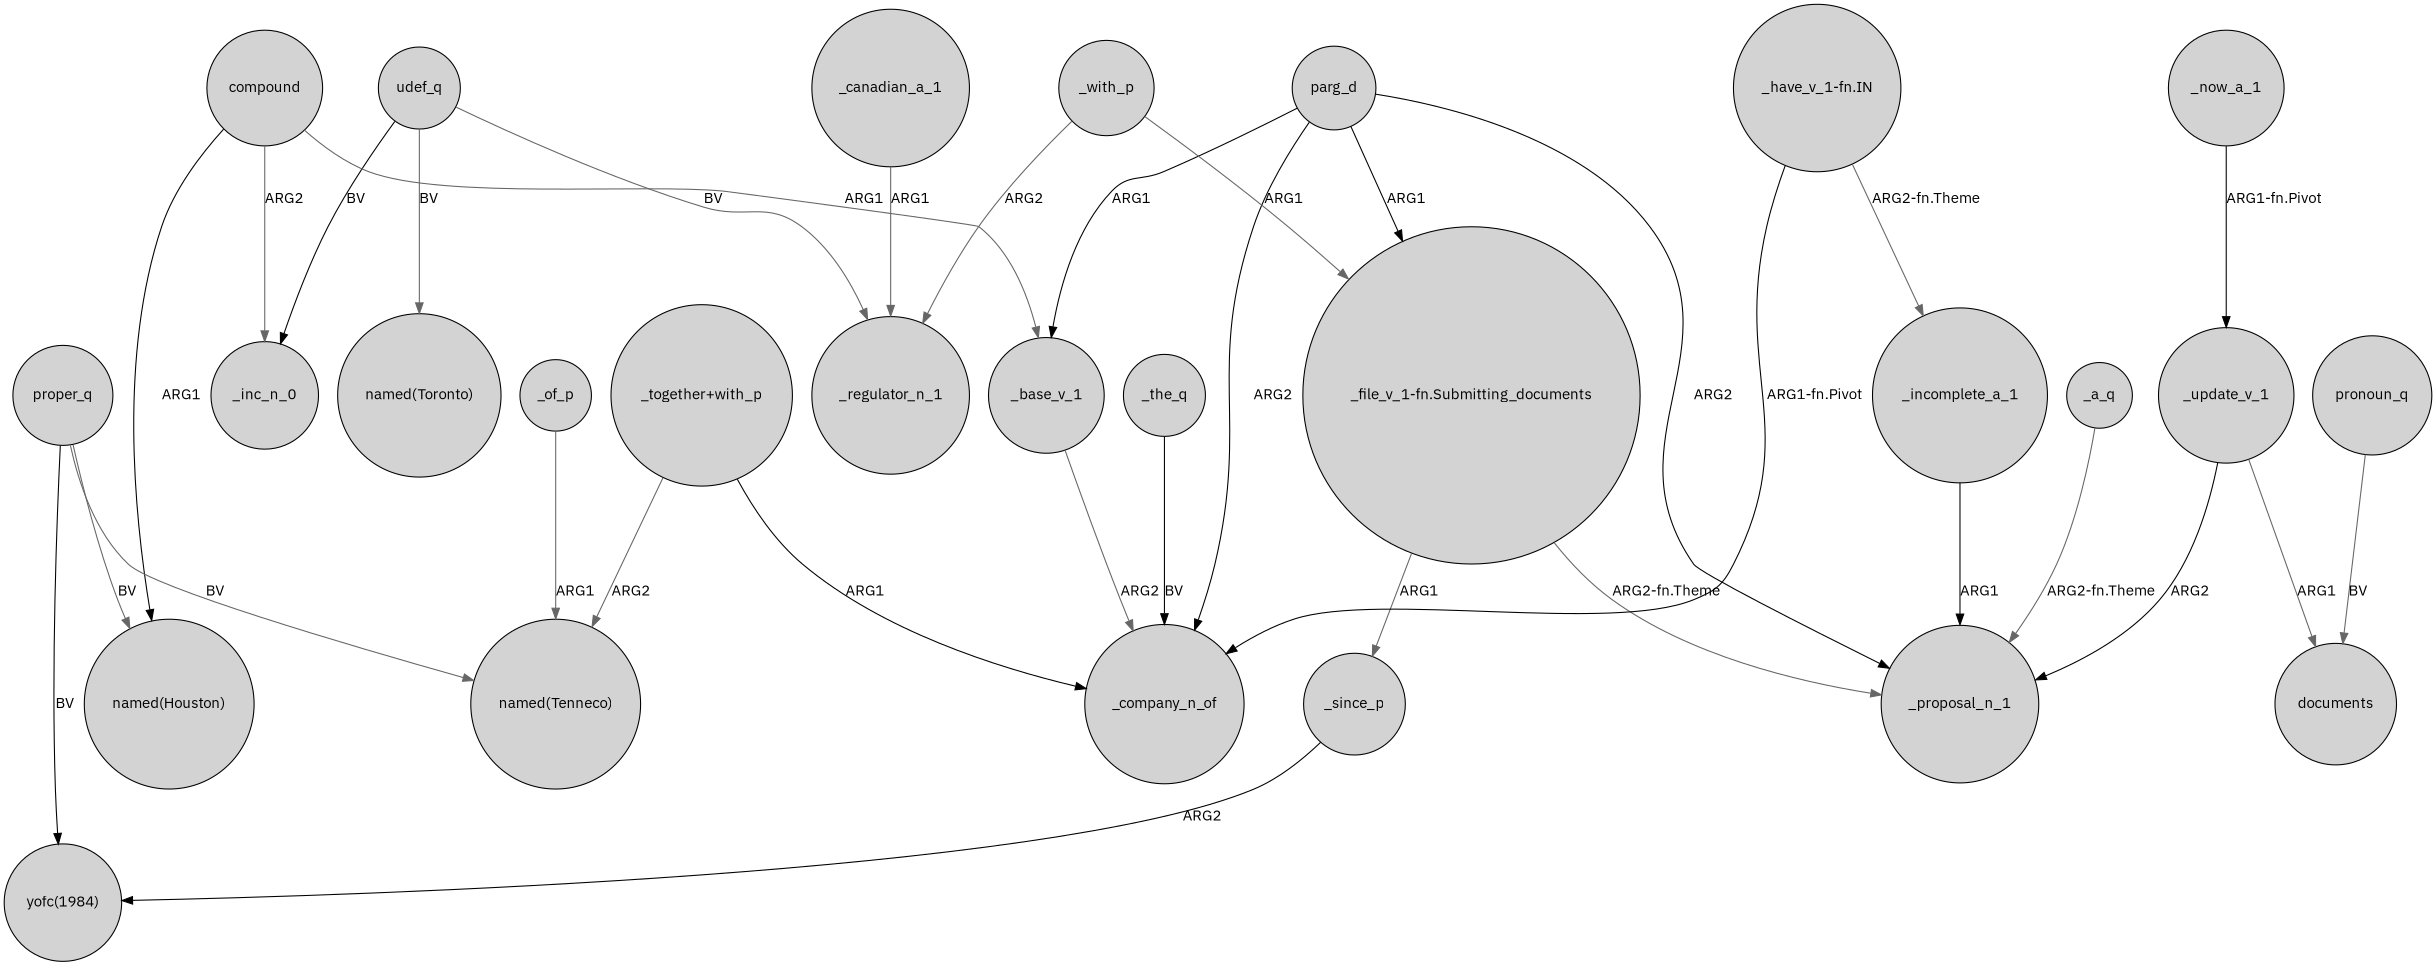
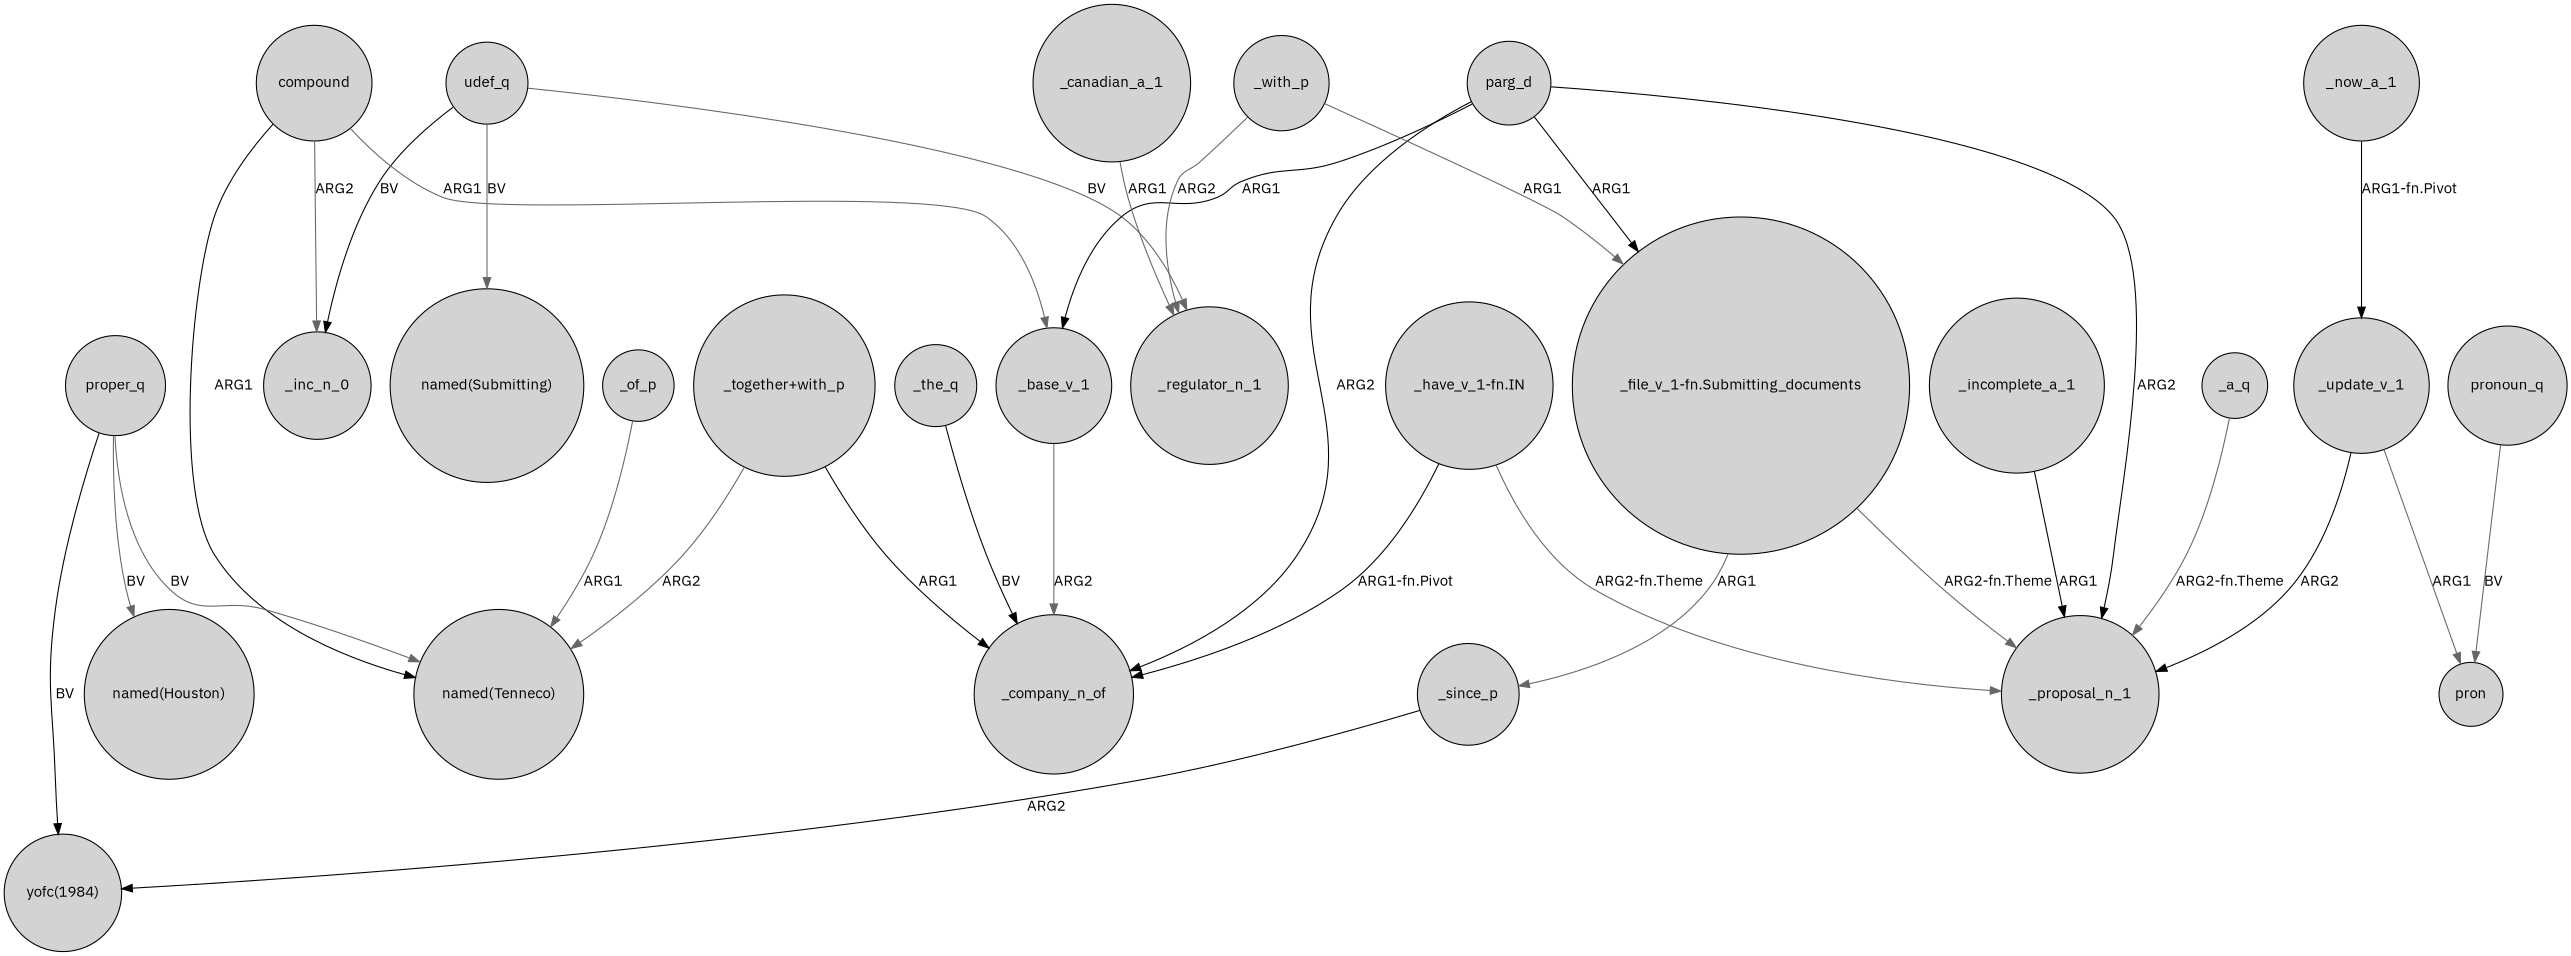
edge "_have_v_1-fn.IN" -> "_incomplete_a_1": now "_have_v_1-fn.IN" -> "_proposal_n_1"
edge "compound" -> "named(Houston)": now "compound" -> "named(Tenneco)"
node "named(Toronto)": label "named(Toronto)" -> "named(Submitting)"
node "documents": label "documents" -> "pron"
